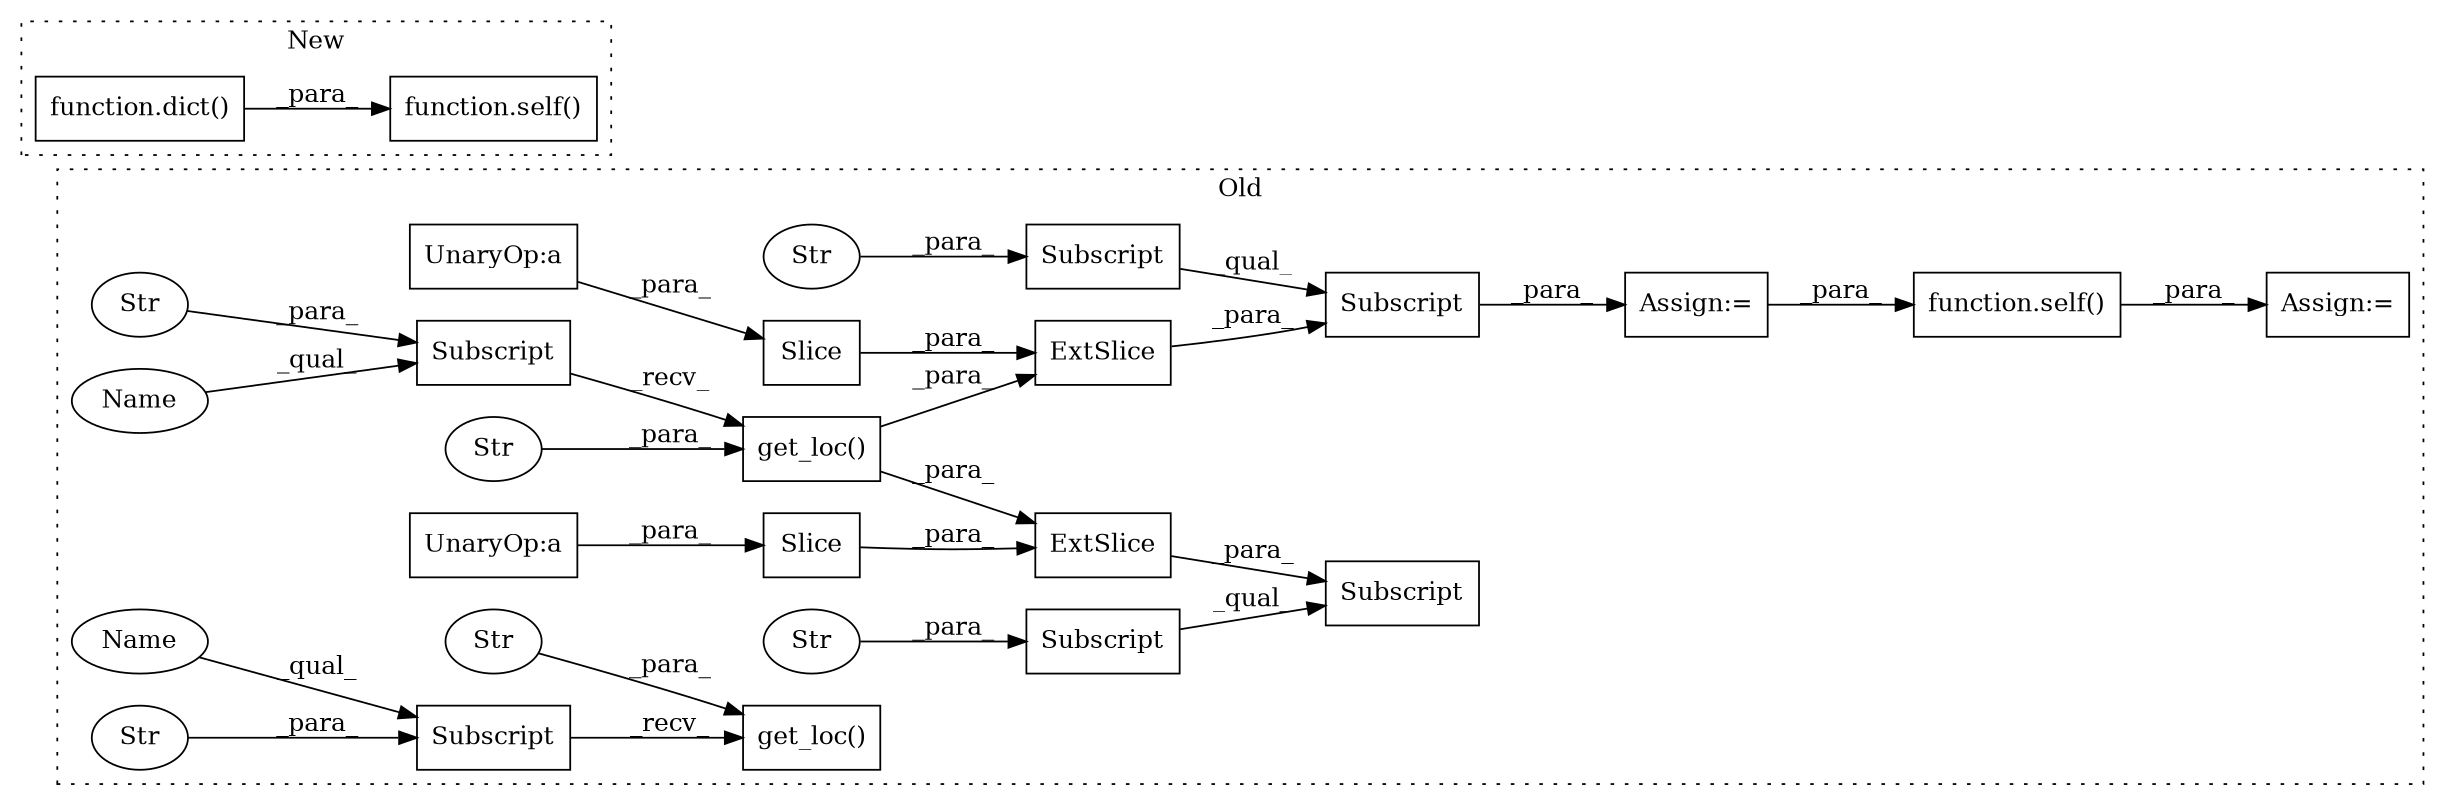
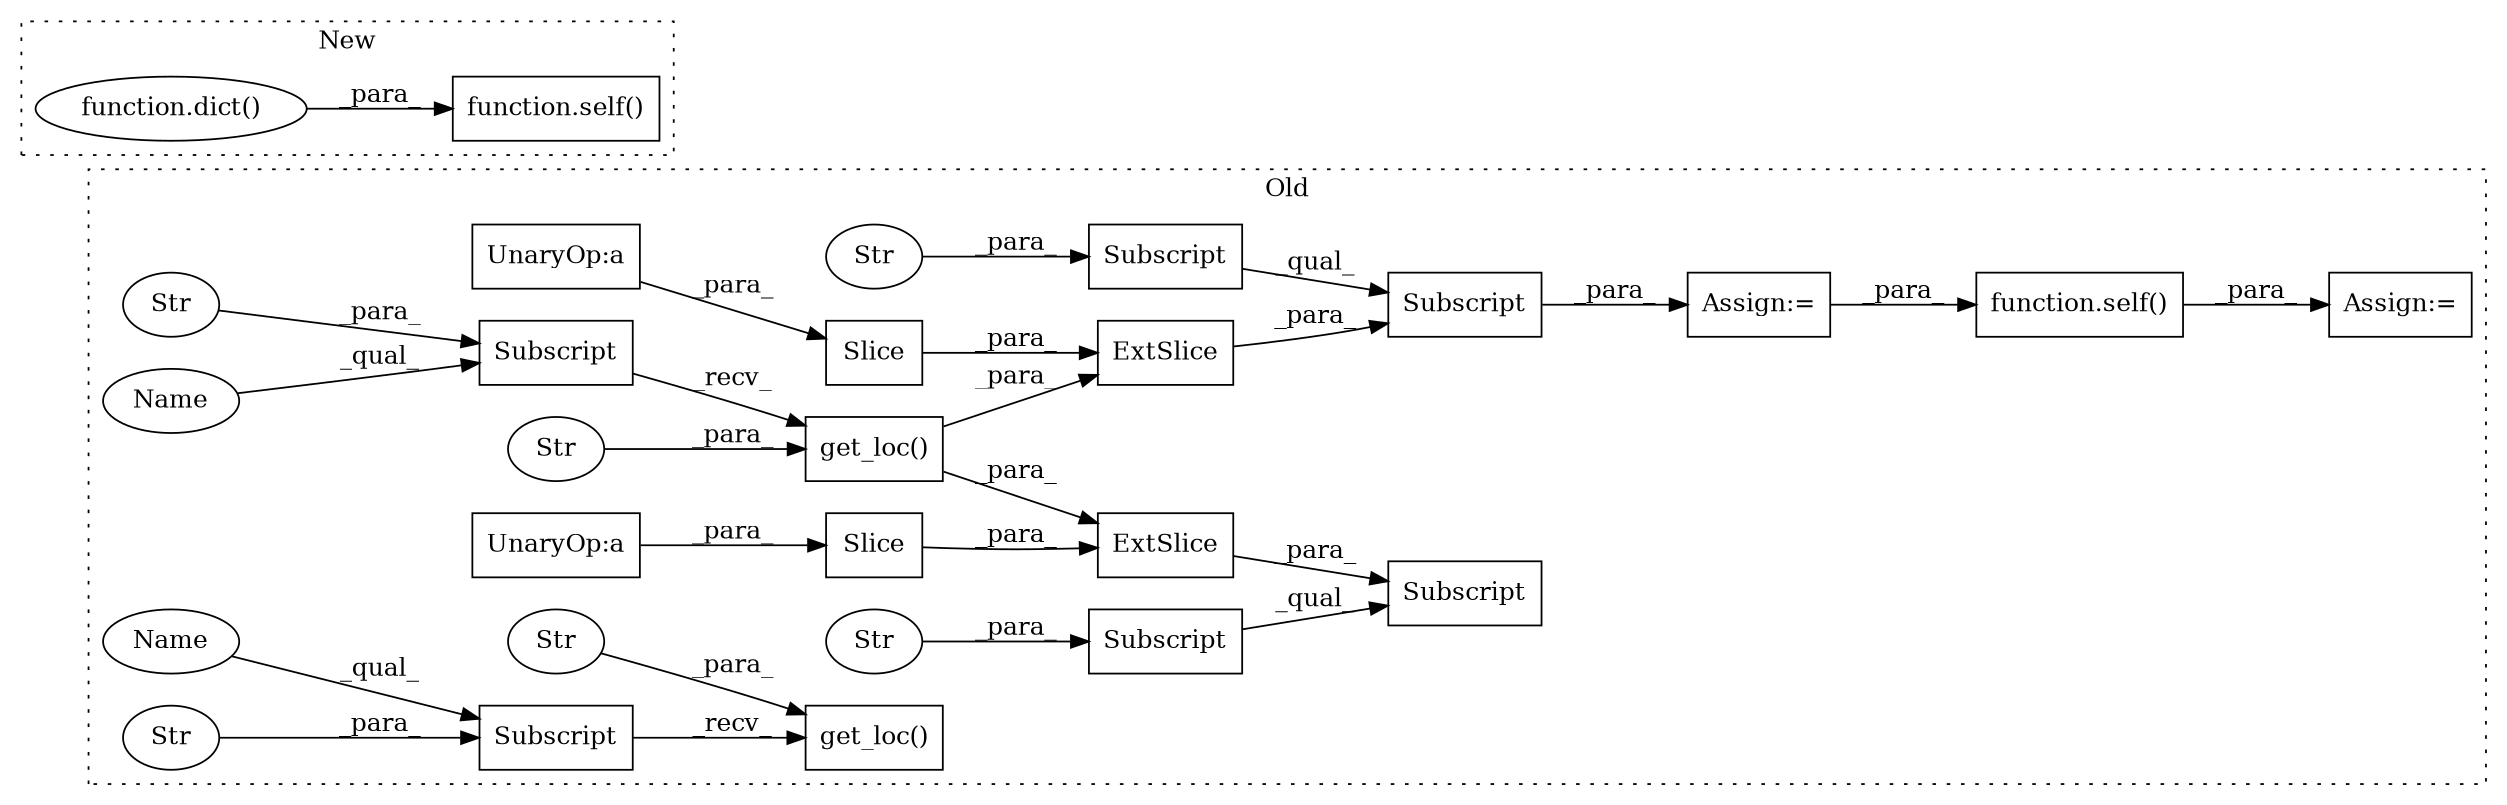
node "function.dict()": shape box -> ellipse
